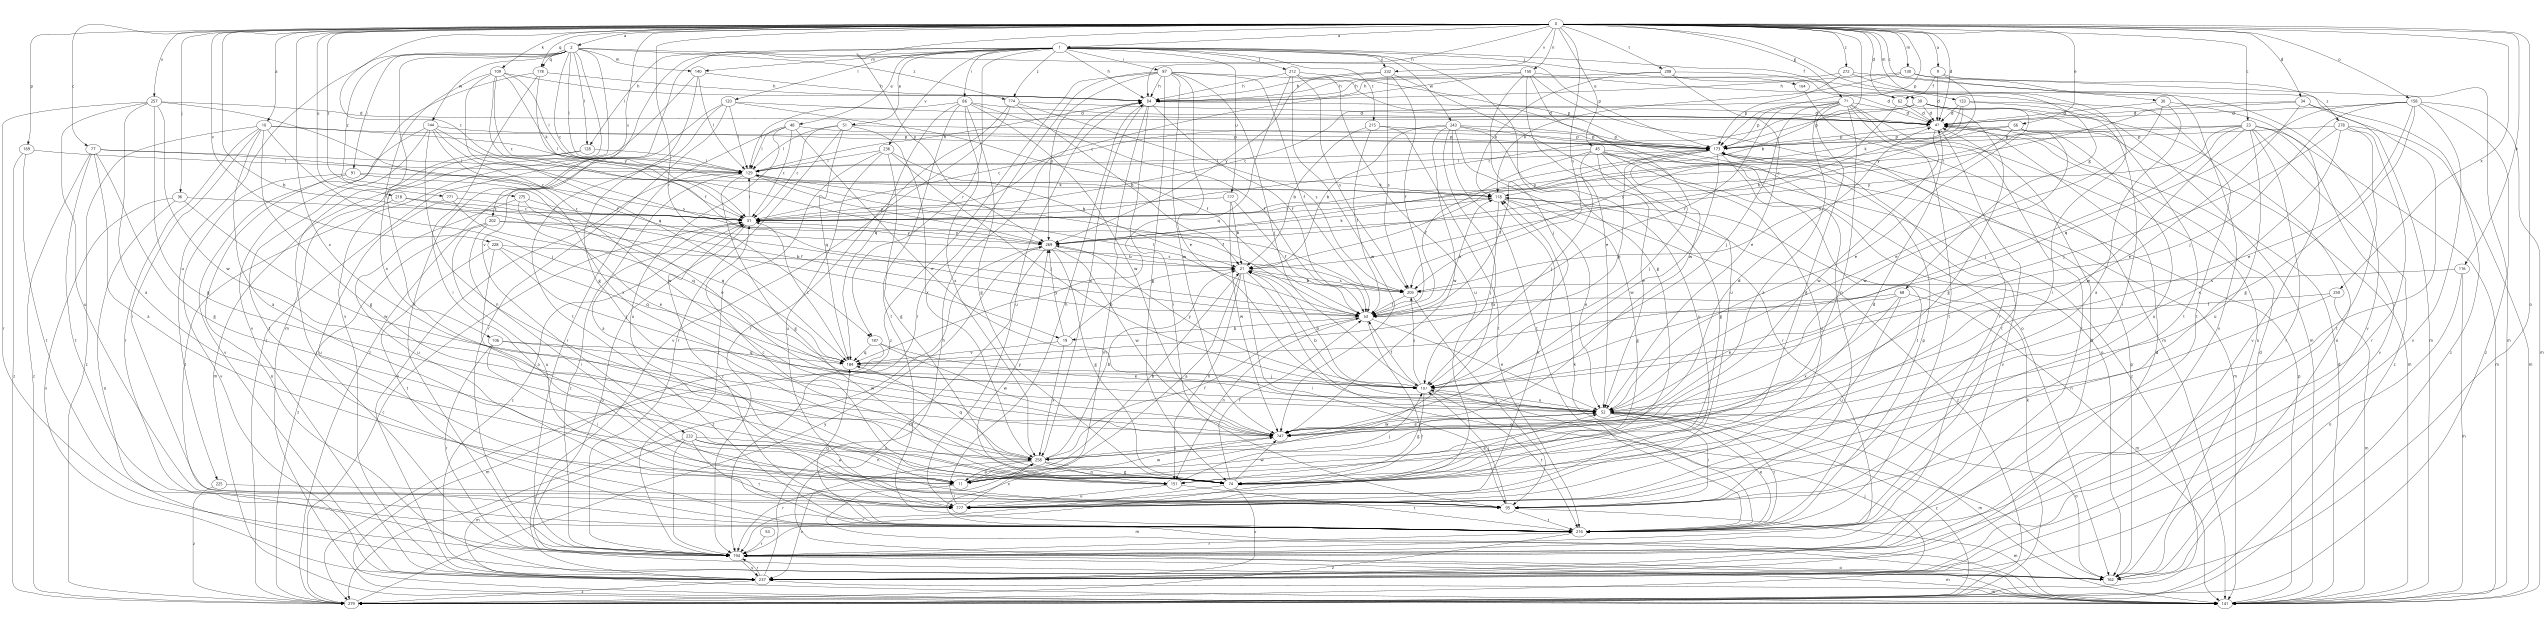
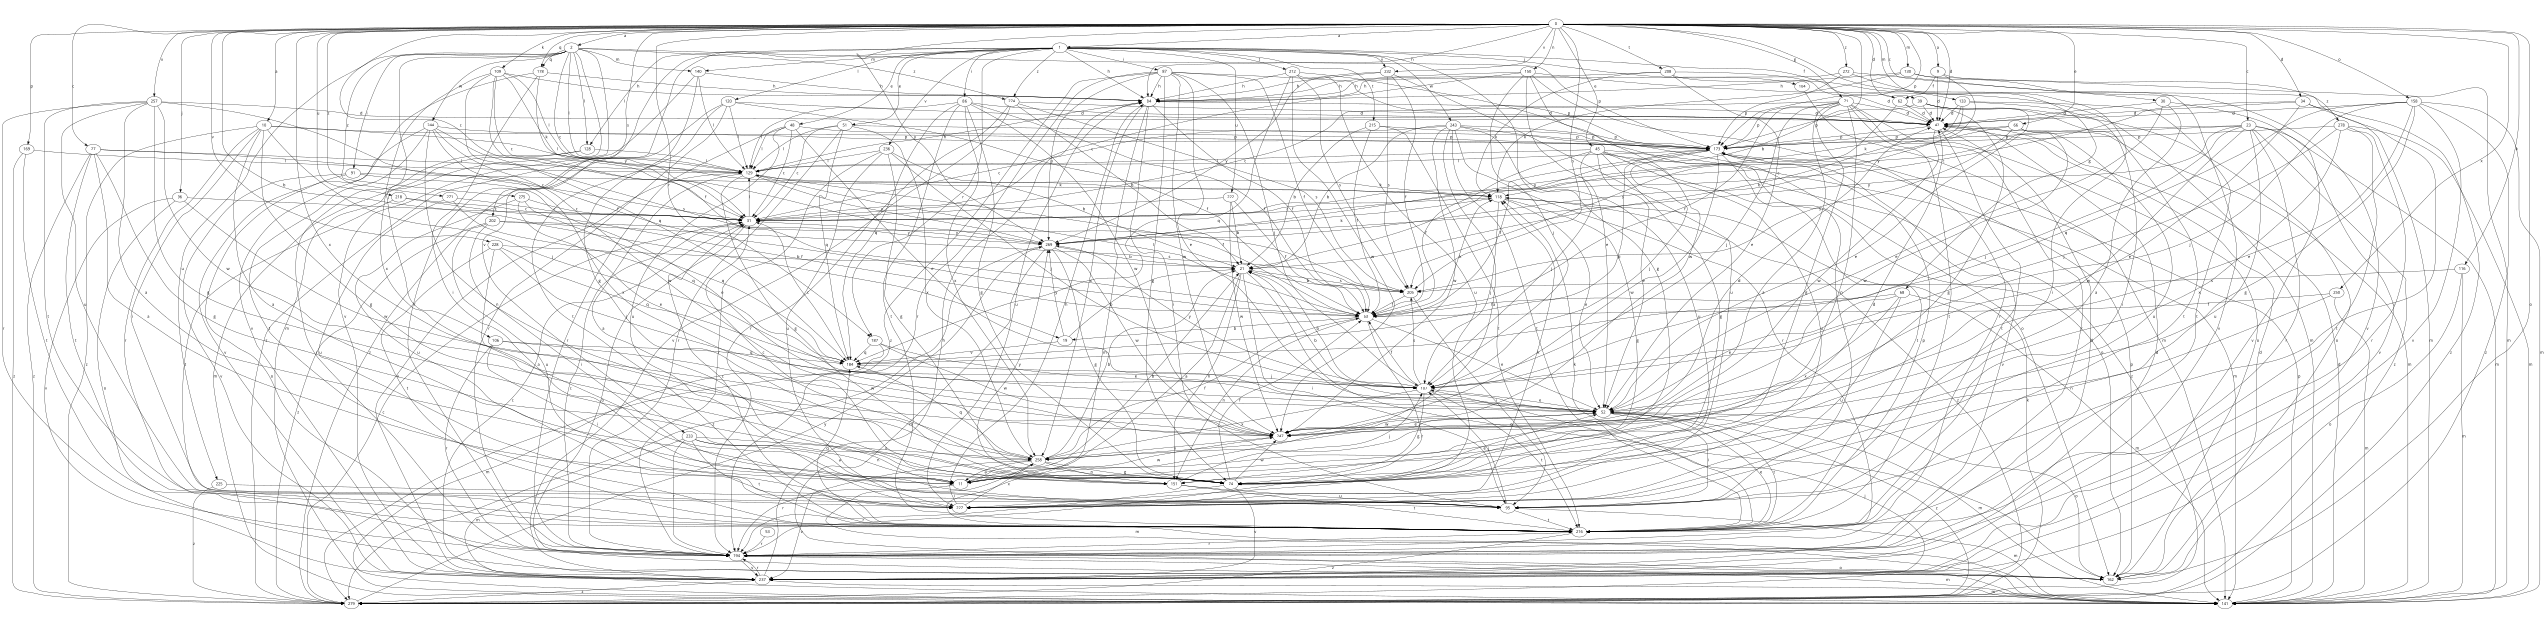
edge "39" -> "31": removed, label "c"
edge "19" -> "258": now "107" -> "258"
edge "151" -> "227": now "151" -> "95"
edge "257" -> "216": added, label "t"
